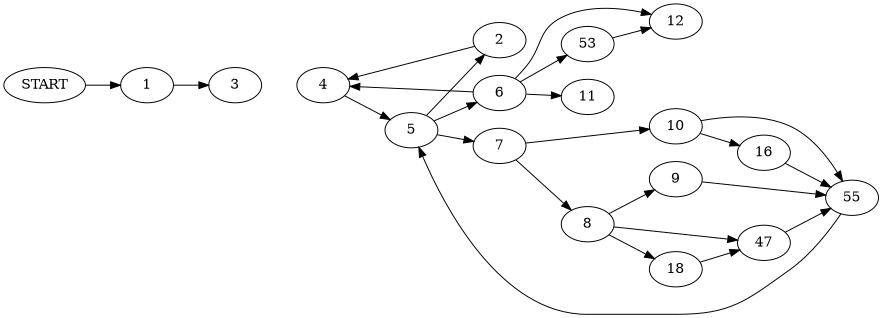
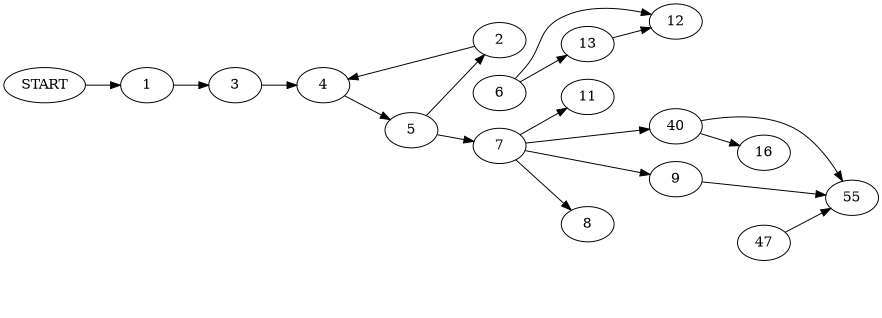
node "53": label "53" -> "13"
edge "6" -> "4": now "3" -> "4"
edge "6" -> "11": now "7" -> "11"
edge "5" -> "6": removed
node "10": label "10" -> "40"
edge "16" -> "55": removed
edge "8" -> "9": now "7" -> "9"
edge "8" -> "47": removed
node "18": removed
edge "55" -> "5": removed
